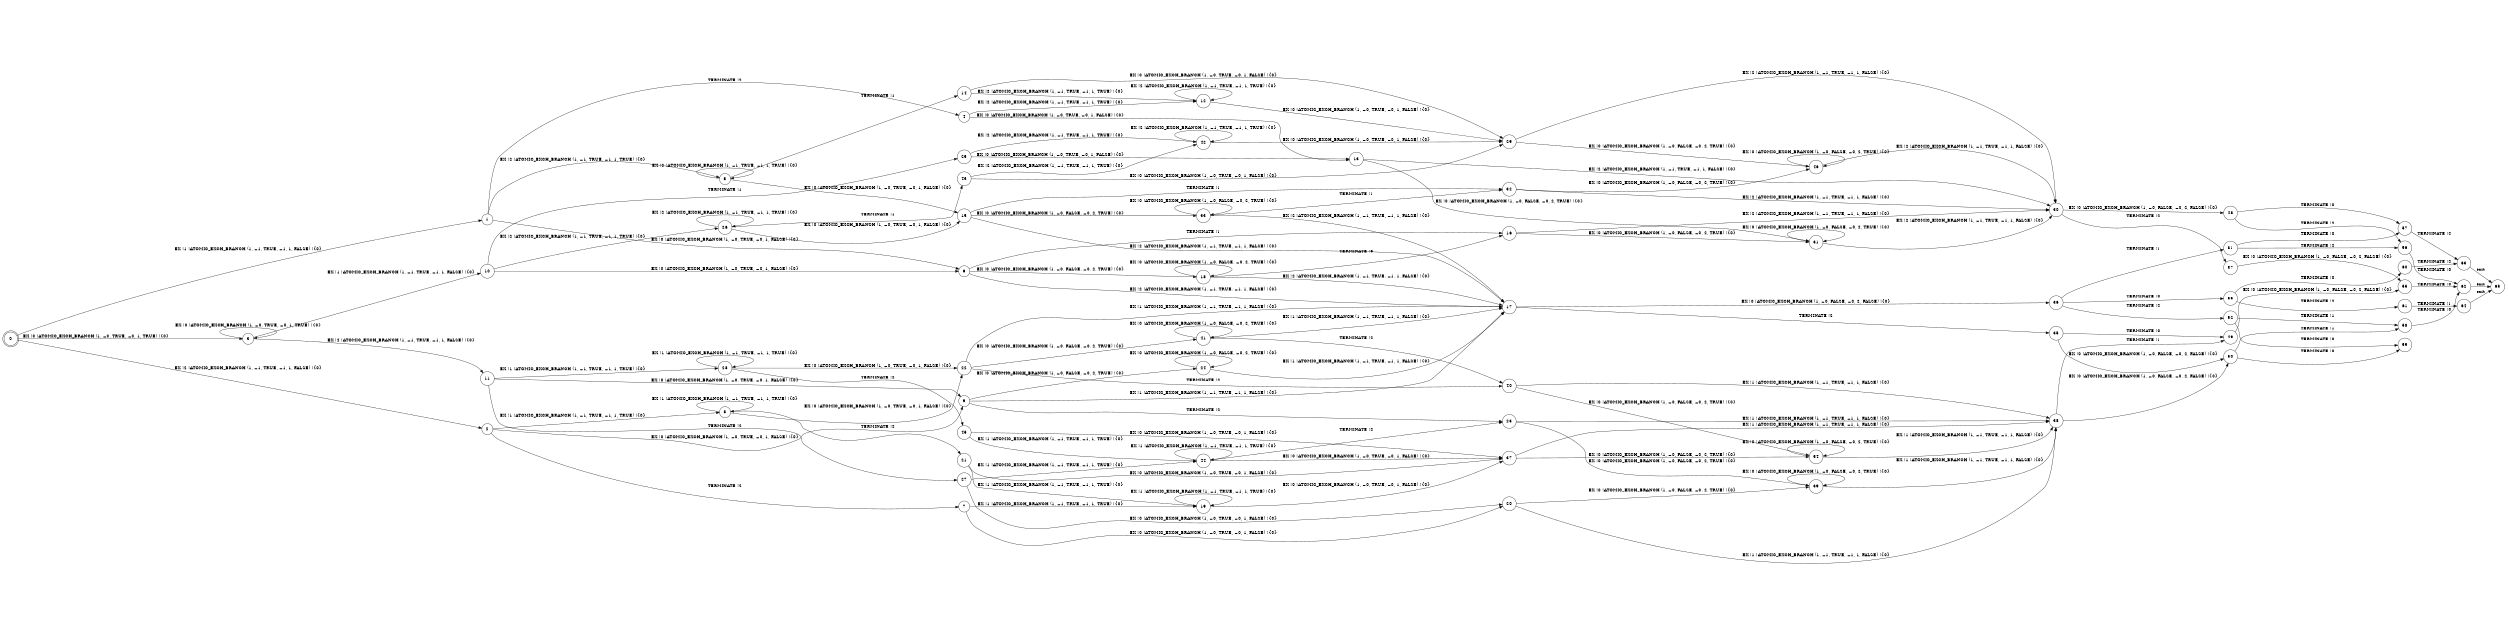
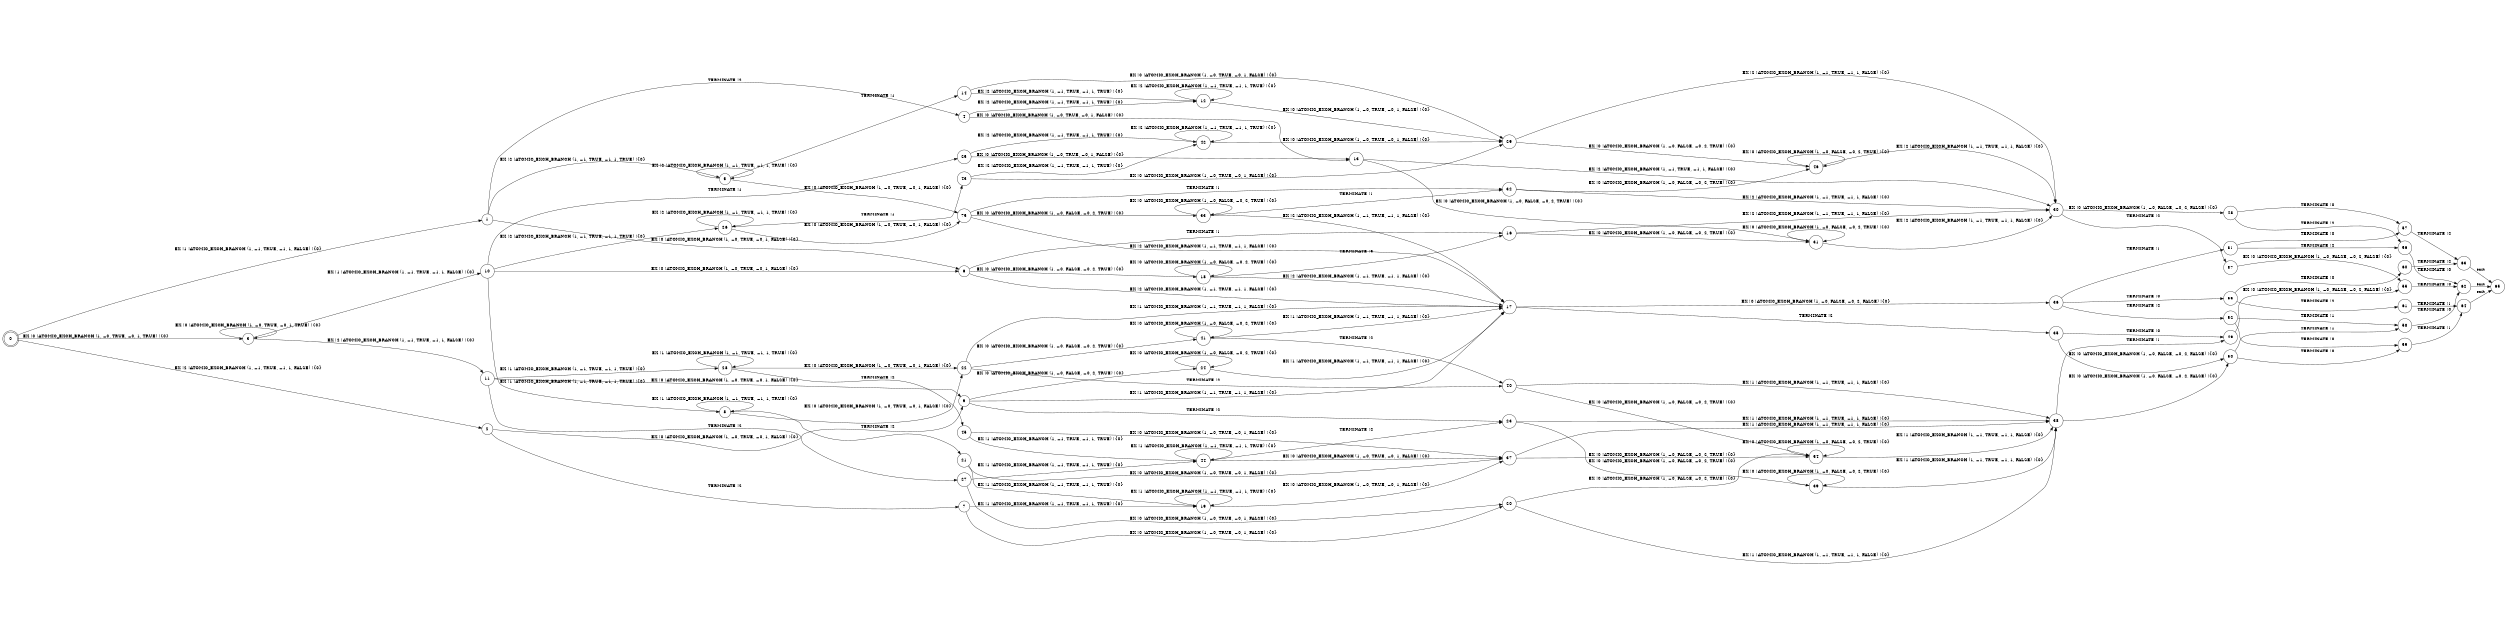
node "15": label "15" -> "75"
edge "59" -> "64": added, label "TERMINATE !1"
edge "2" -> "8": now "10" -> "8"
edge "20" -> "39": now "20" -> "54"
